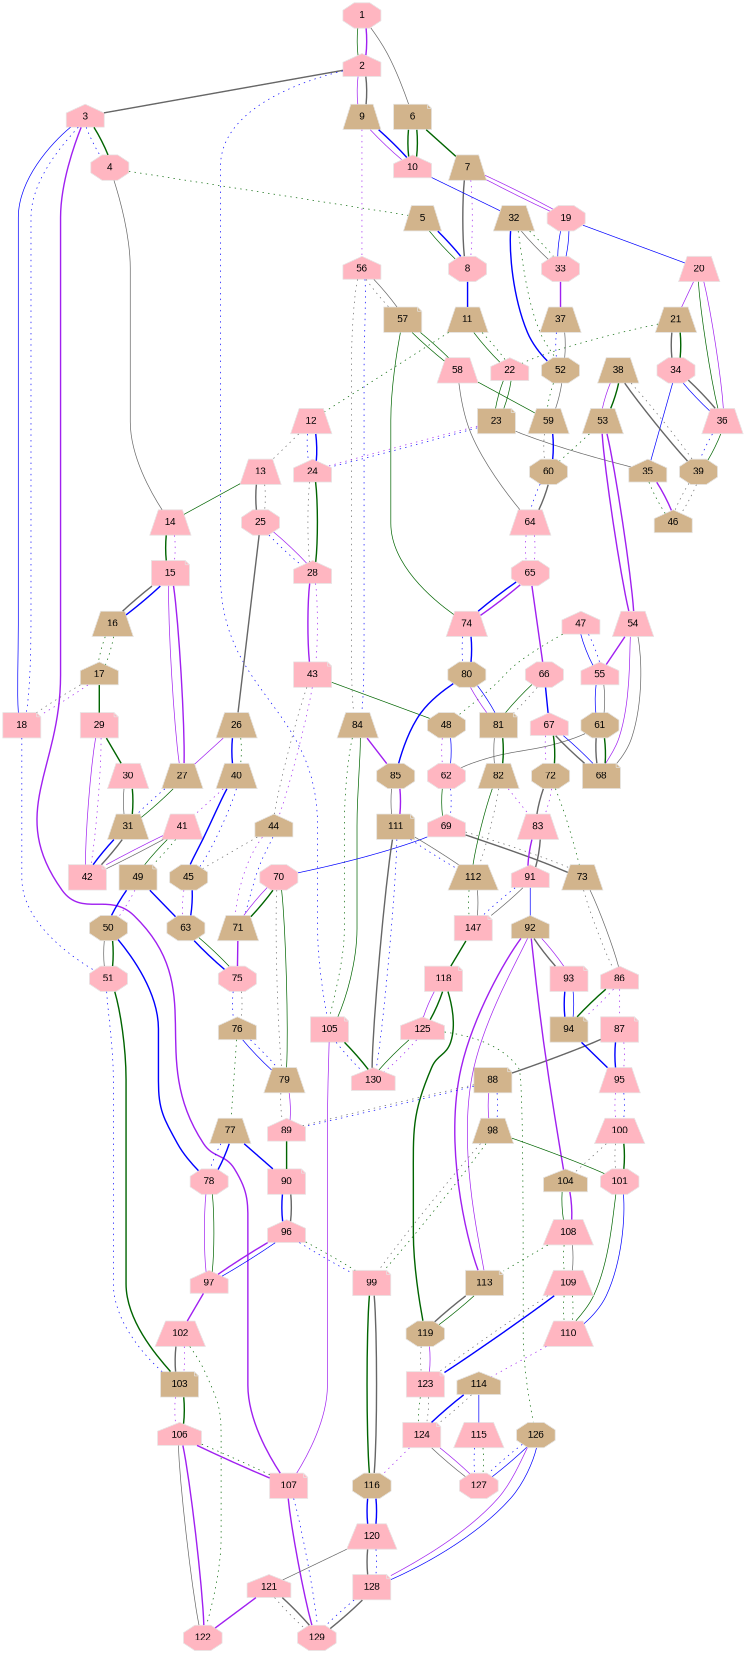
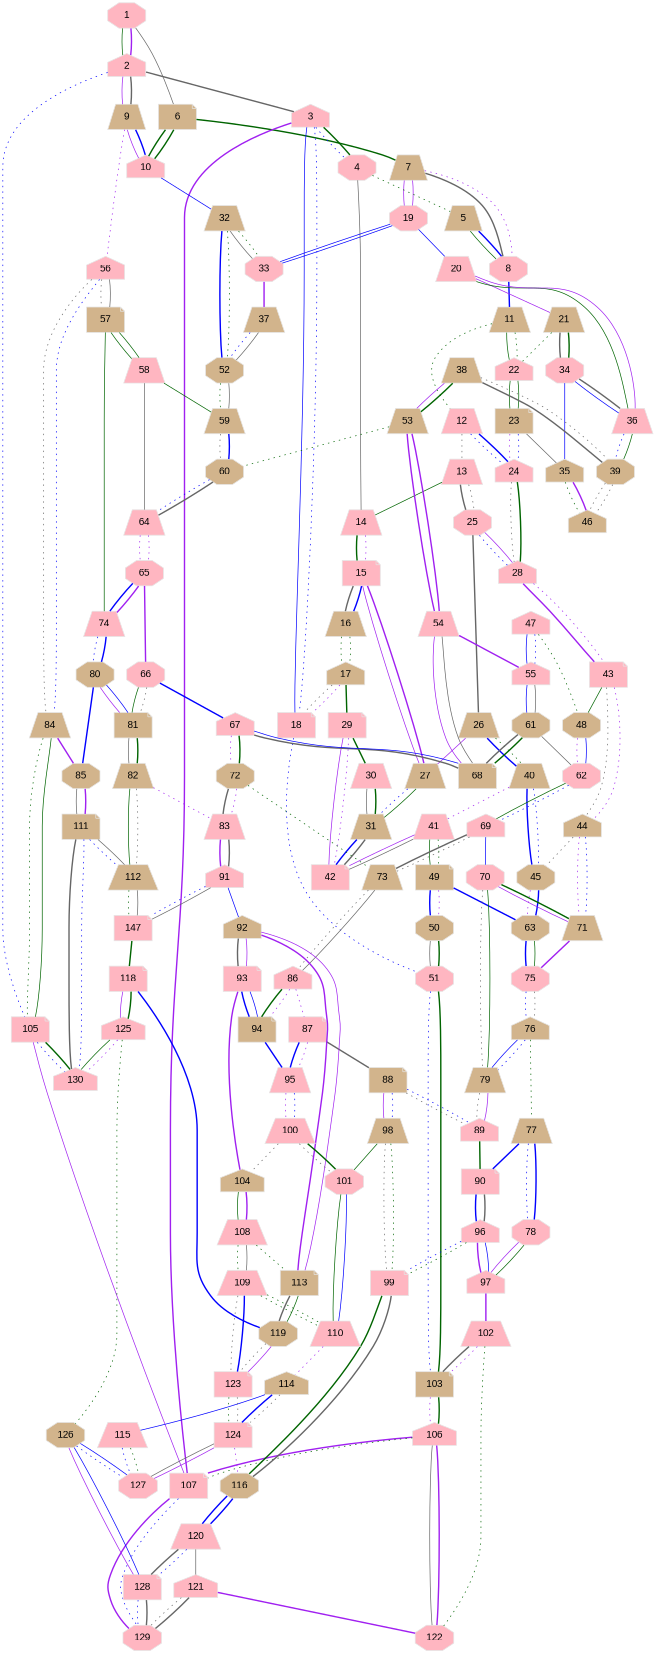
edge "92" -- "104": now "93" -- "104"
edge "50" -- "78": removed
edge "118" -- "119": color darkgreen -> blue
